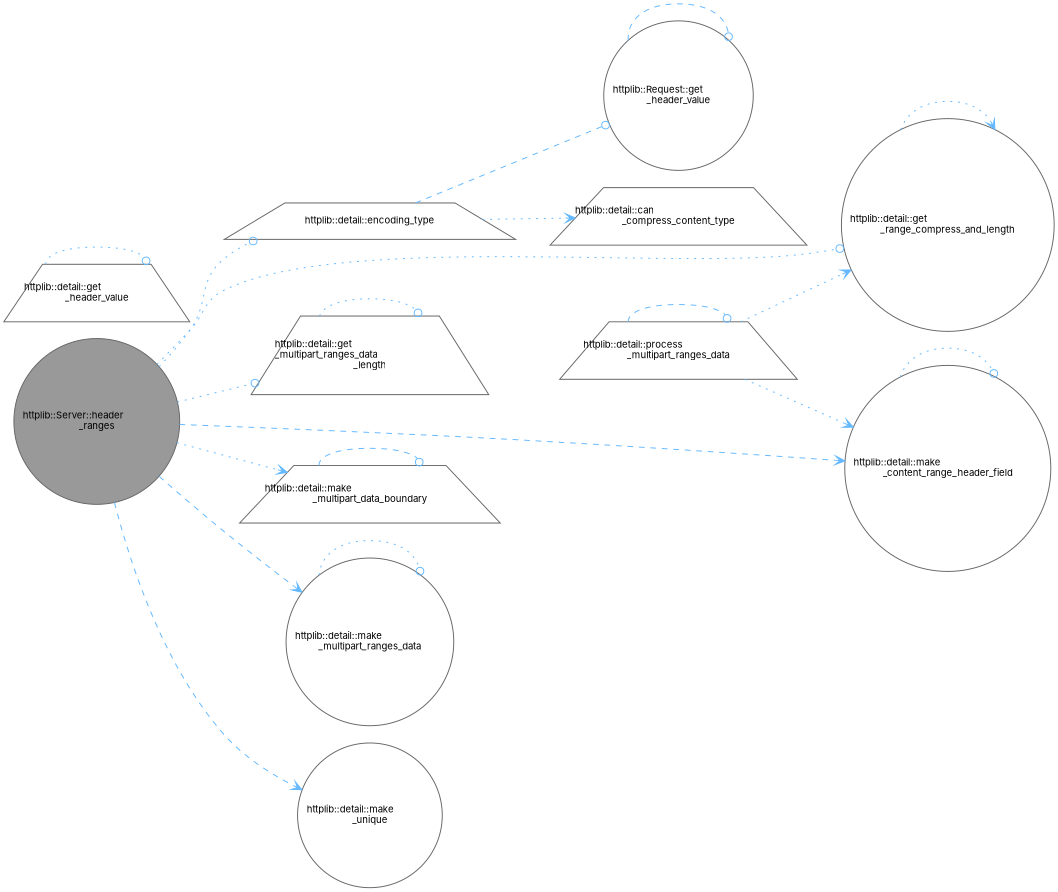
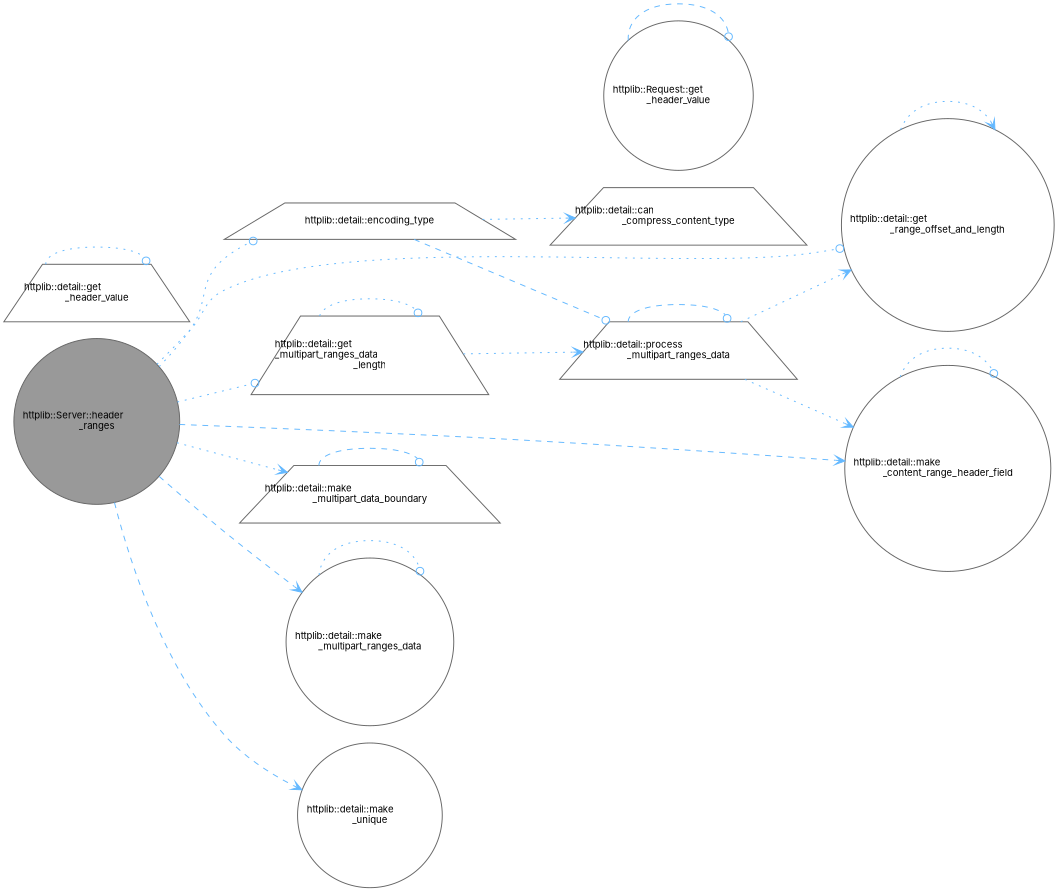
edge "httplib::detail::encoding_type" -> "httplib::Request::get _header_value": now "httplib::detail::encoding_type" -> "httplib::detail::process _multipart_ranges_data"
node "httplib::detail::get _range_compress_and_length": label "httplib::detail::get _range_compress_and_length" -> "httplib::detail::get _range_offset_and_length"
edge "httplib::detail::get _multipart_ranges_data _length" -> "httplib::detail::process _multipart_ranges_data": added
